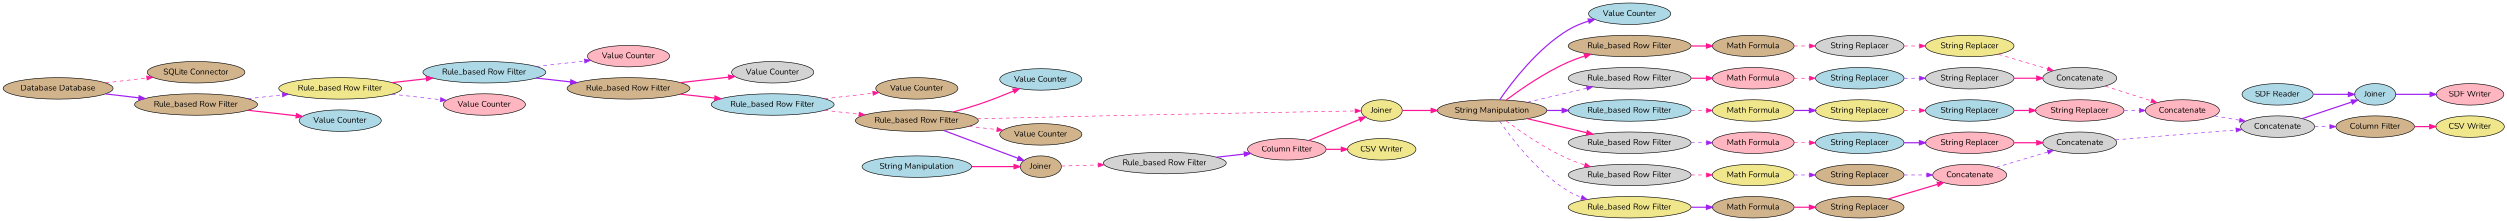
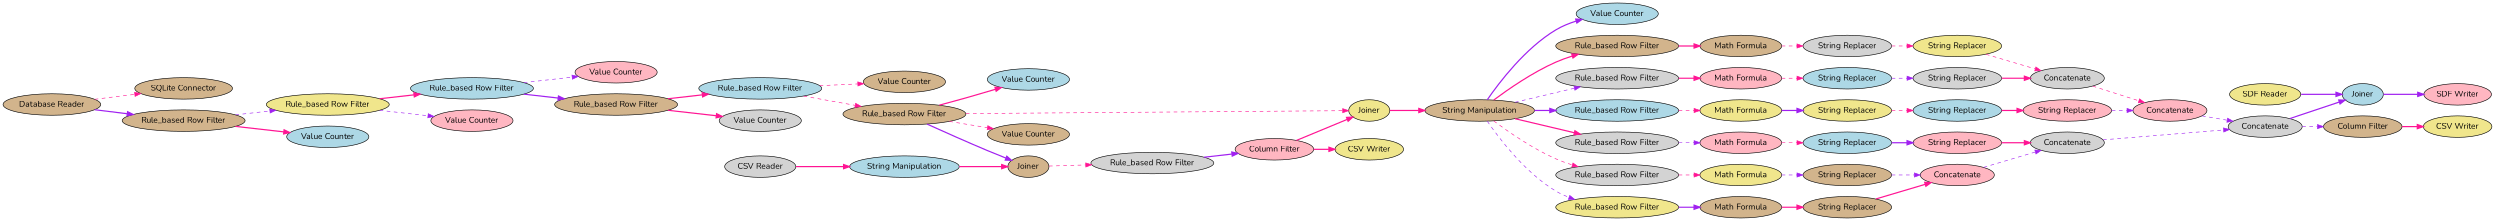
node "Database Database": label "Database Database" -> "Database Reader"
node "SDF Reader": fillcolor lightblue -> khaki
node "CSV Reader": added
